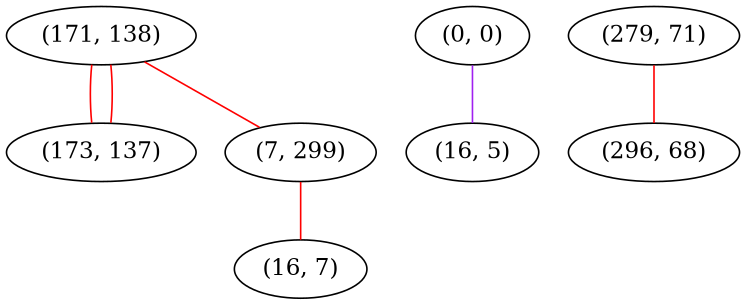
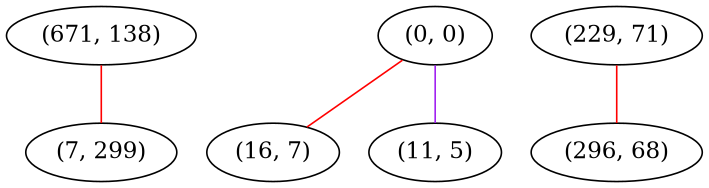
node "(171, 138)": label "(171, 138)" -> "(671, 138)"
node "(279, 71)": label "(279, 71)" -> "(229, 71)"
node "(173, 137)": removed
node "(16, 5)": label "(16, 5)" -> "(11, 5)"
edge "(7, 299)" -- "(16, 7)": now "(0, 0)" -- "(16, 7)"
